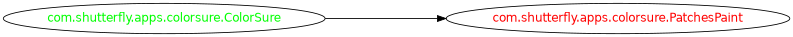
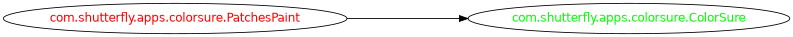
edge "com.shutterfly.apps.colorsure.ColorSure" -> "com.shutterfly.apps.colorsure.PatchesPaint": reversed
